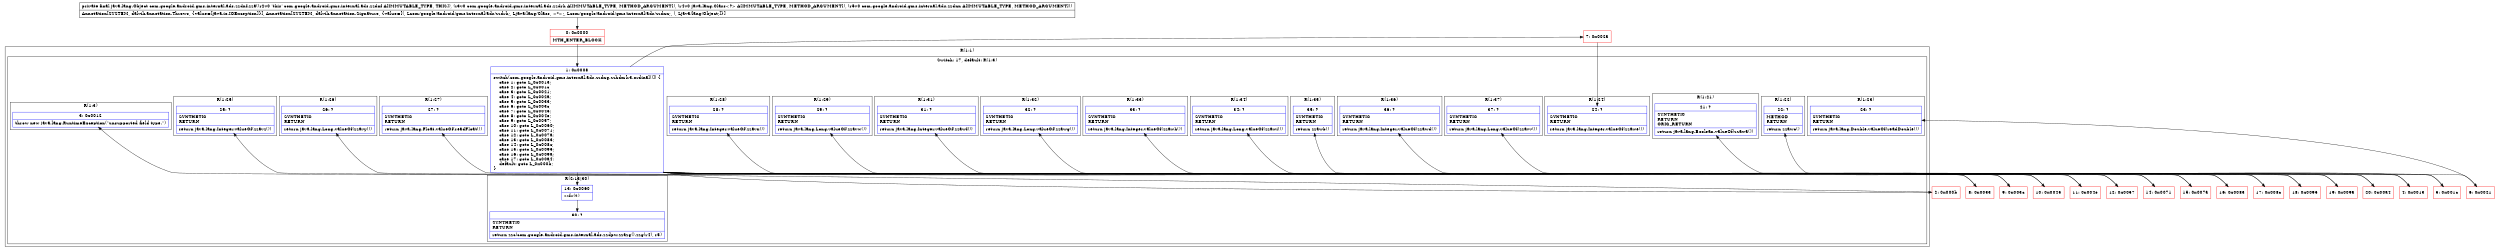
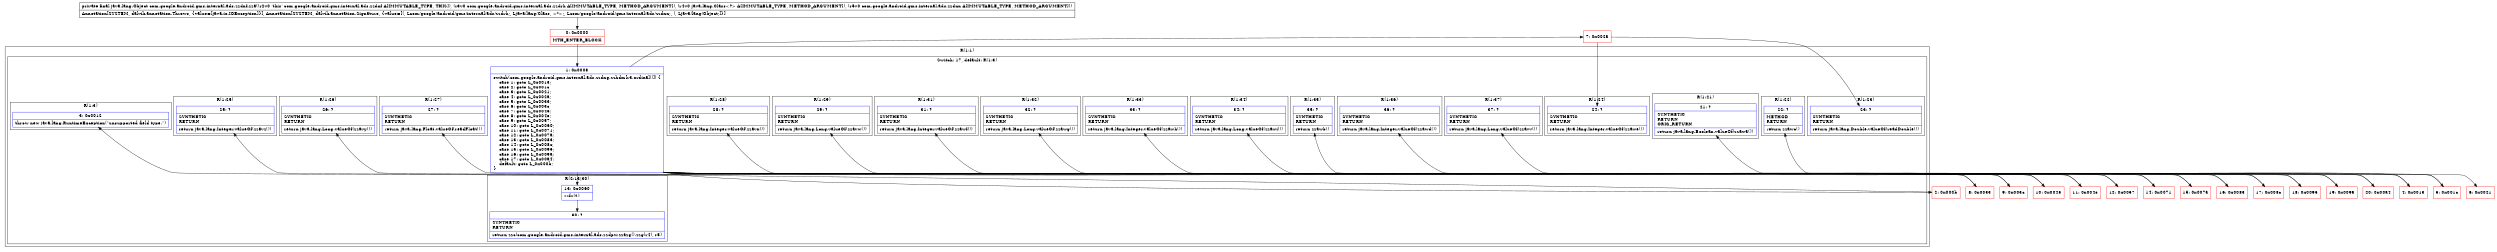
edge "6: 0x0021" -> "23: ?": now "7: 0x002a" -> "23: ?"
